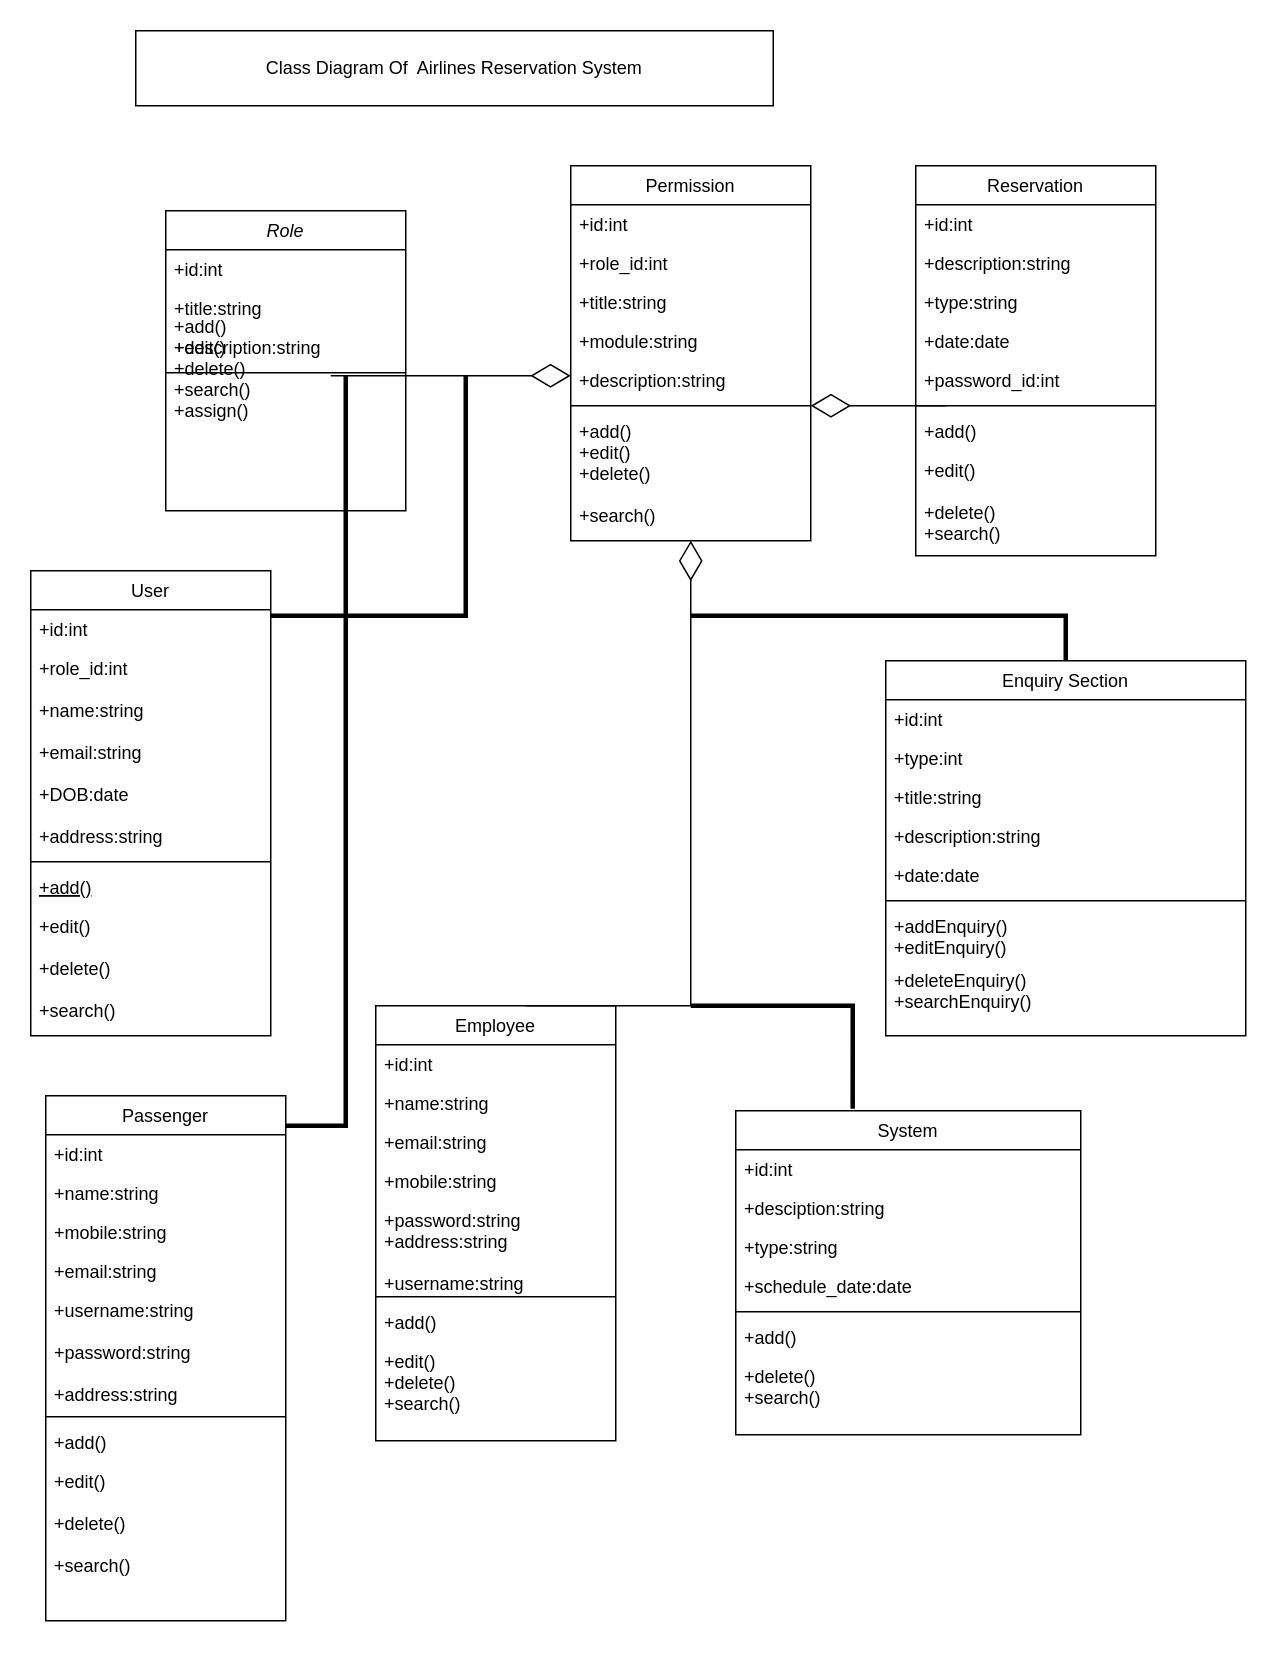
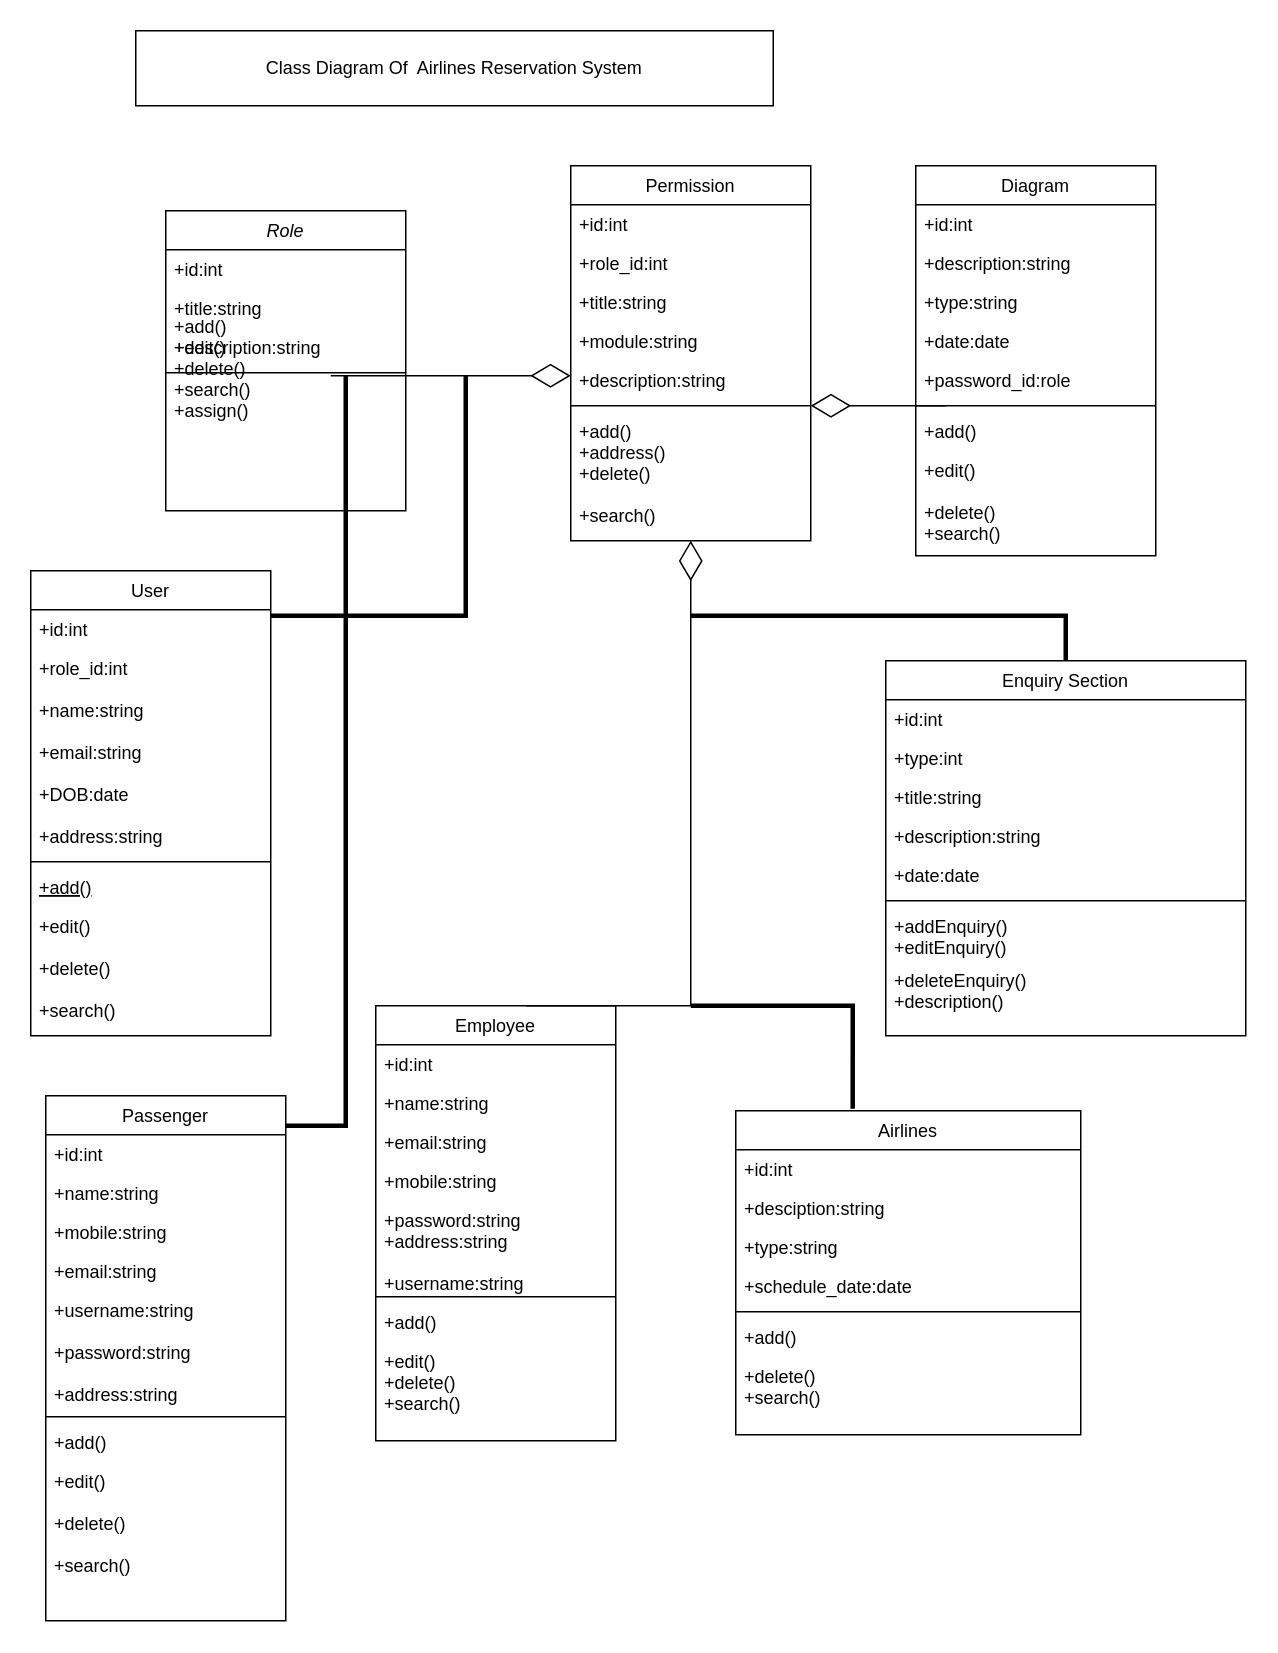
node "Reservation": label "Reservation" -> "Diagram"
node "+password_id:int": label "+password_id:int" -> "+password_id:role"
node "+add() +edit() +delete()": label "+add() +edit() +delete()" -> "+add() +address() +delete()"
node "+deleteEnquiry() +searchEnquiry()": label "+deleteEnquiry() +searchEnquiry()" -> "+deleteEnquiry() +description()"
node "System": label "System" -> "Airlines"
